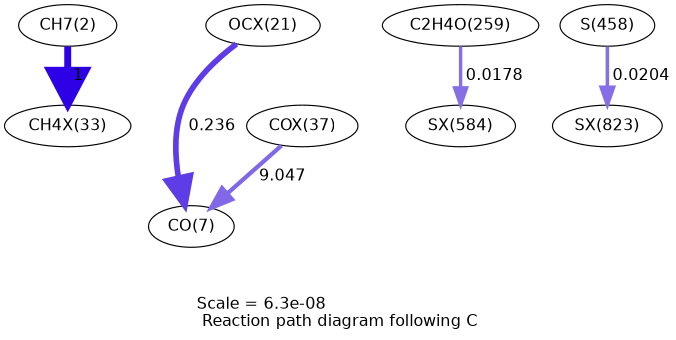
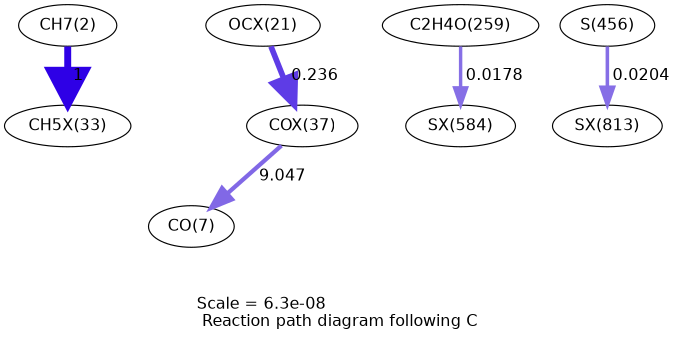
node "S(458)": label "S(458)" -> "S(456)"
edge "OCX(21)" -> "CO(7)": now "OCX(21)" -> "COX(37)"
node "CH4X(33)": label "CH4X(33)" -> "CH5X(33)"
node "SX(823)": label "SX(823)" -> "SX(813)"
